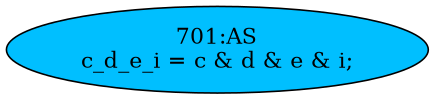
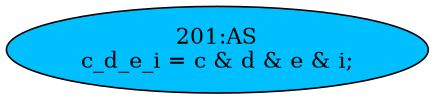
node "701:AS c_d_e_i = c & d & e & i;": label "701:AS c_d_e_i = c & d & e & i;" -> "201:AS c_d_e_i = c & d & e & i;"
